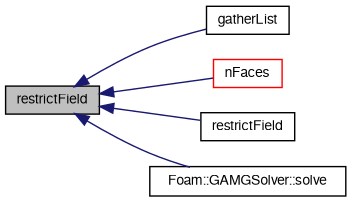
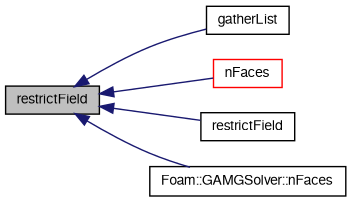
node "Foam::GAMGSolver::solve": label "Foam::GAMGSolver::solve" -> "Foam::GAMGSolver::nFaces"
